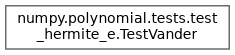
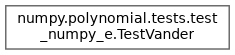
node "numpy.polynomial.tests.test _hermite_e.TestVander": label "numpy.polynomial.tests.test _hermite_e.TestVander" -> "numpy.polynomial.tests.test _numpy_e.TestVander"
